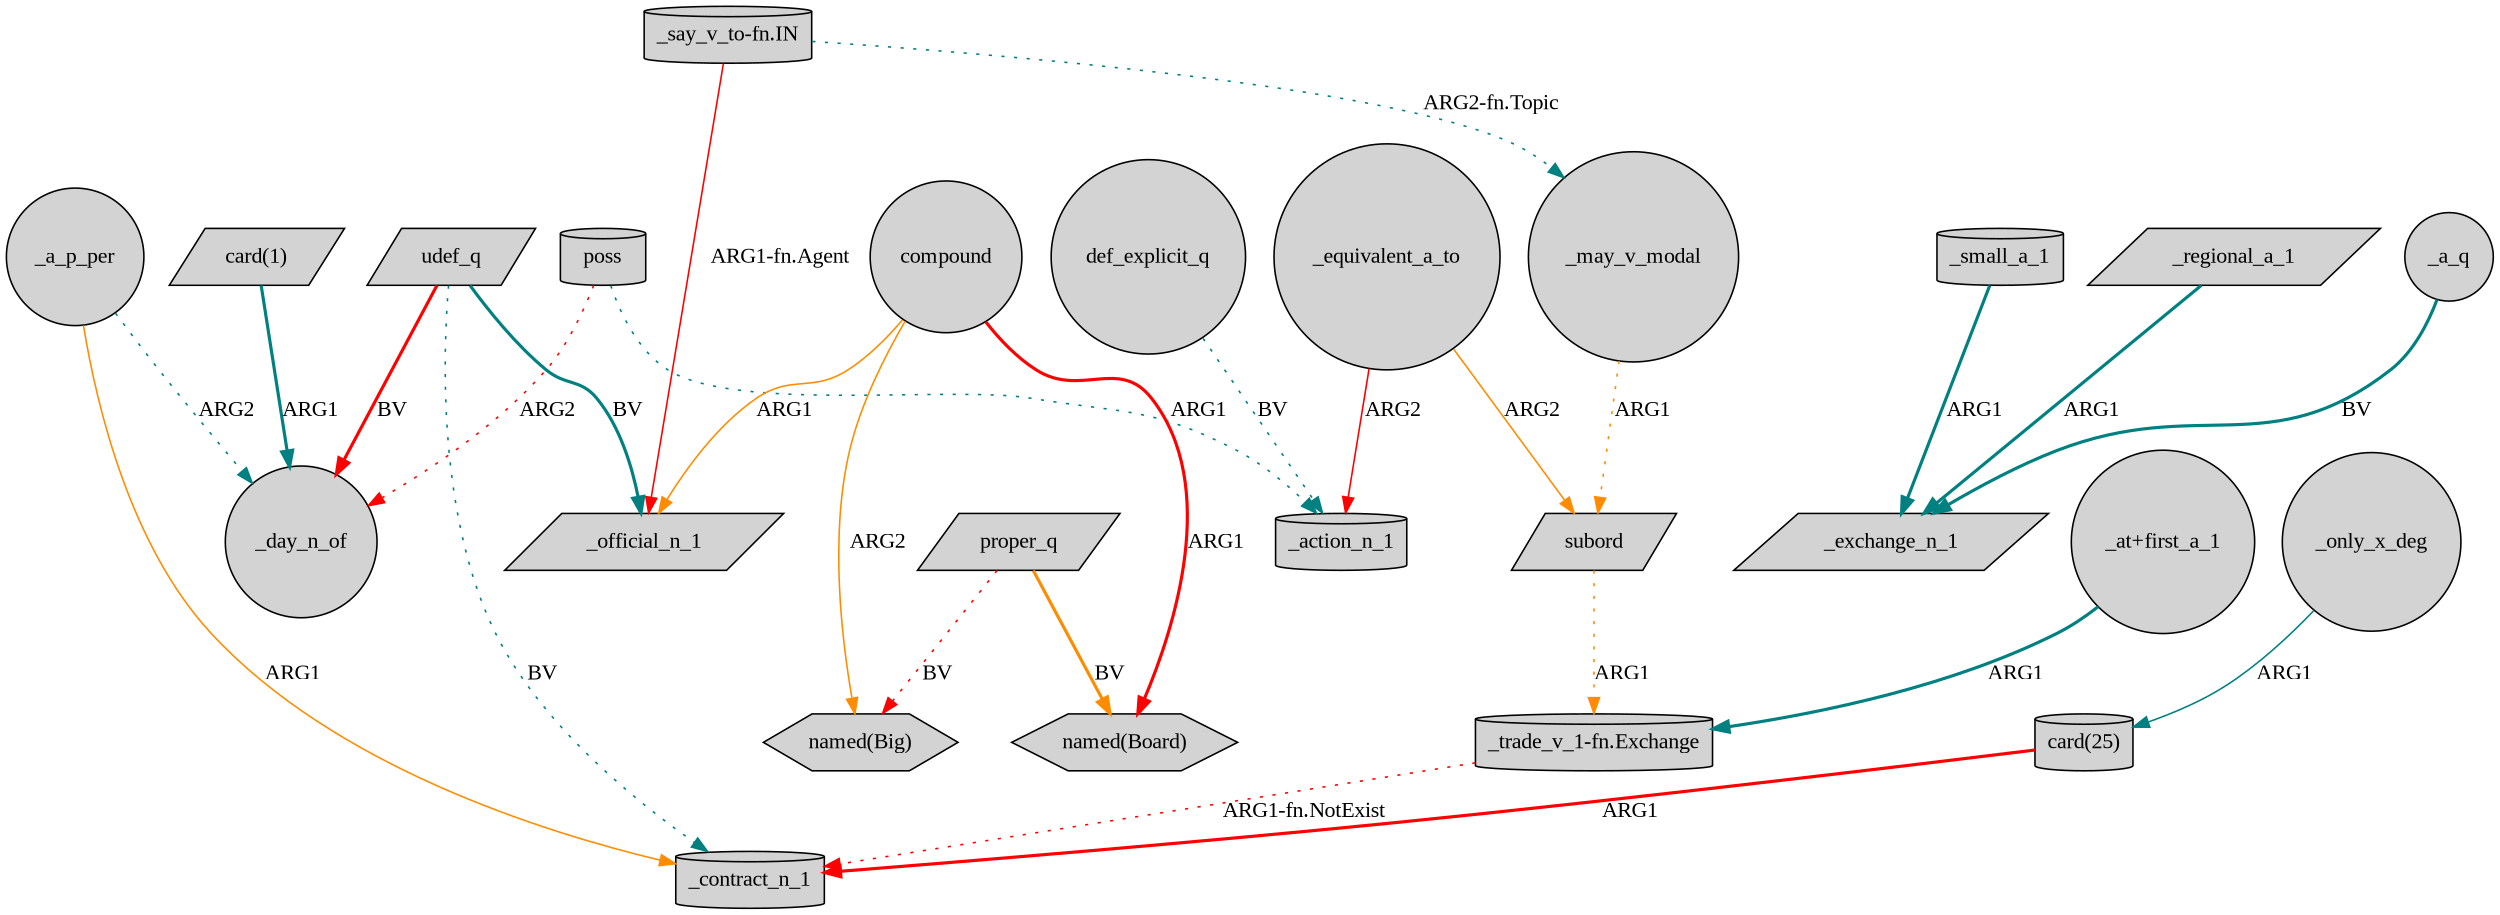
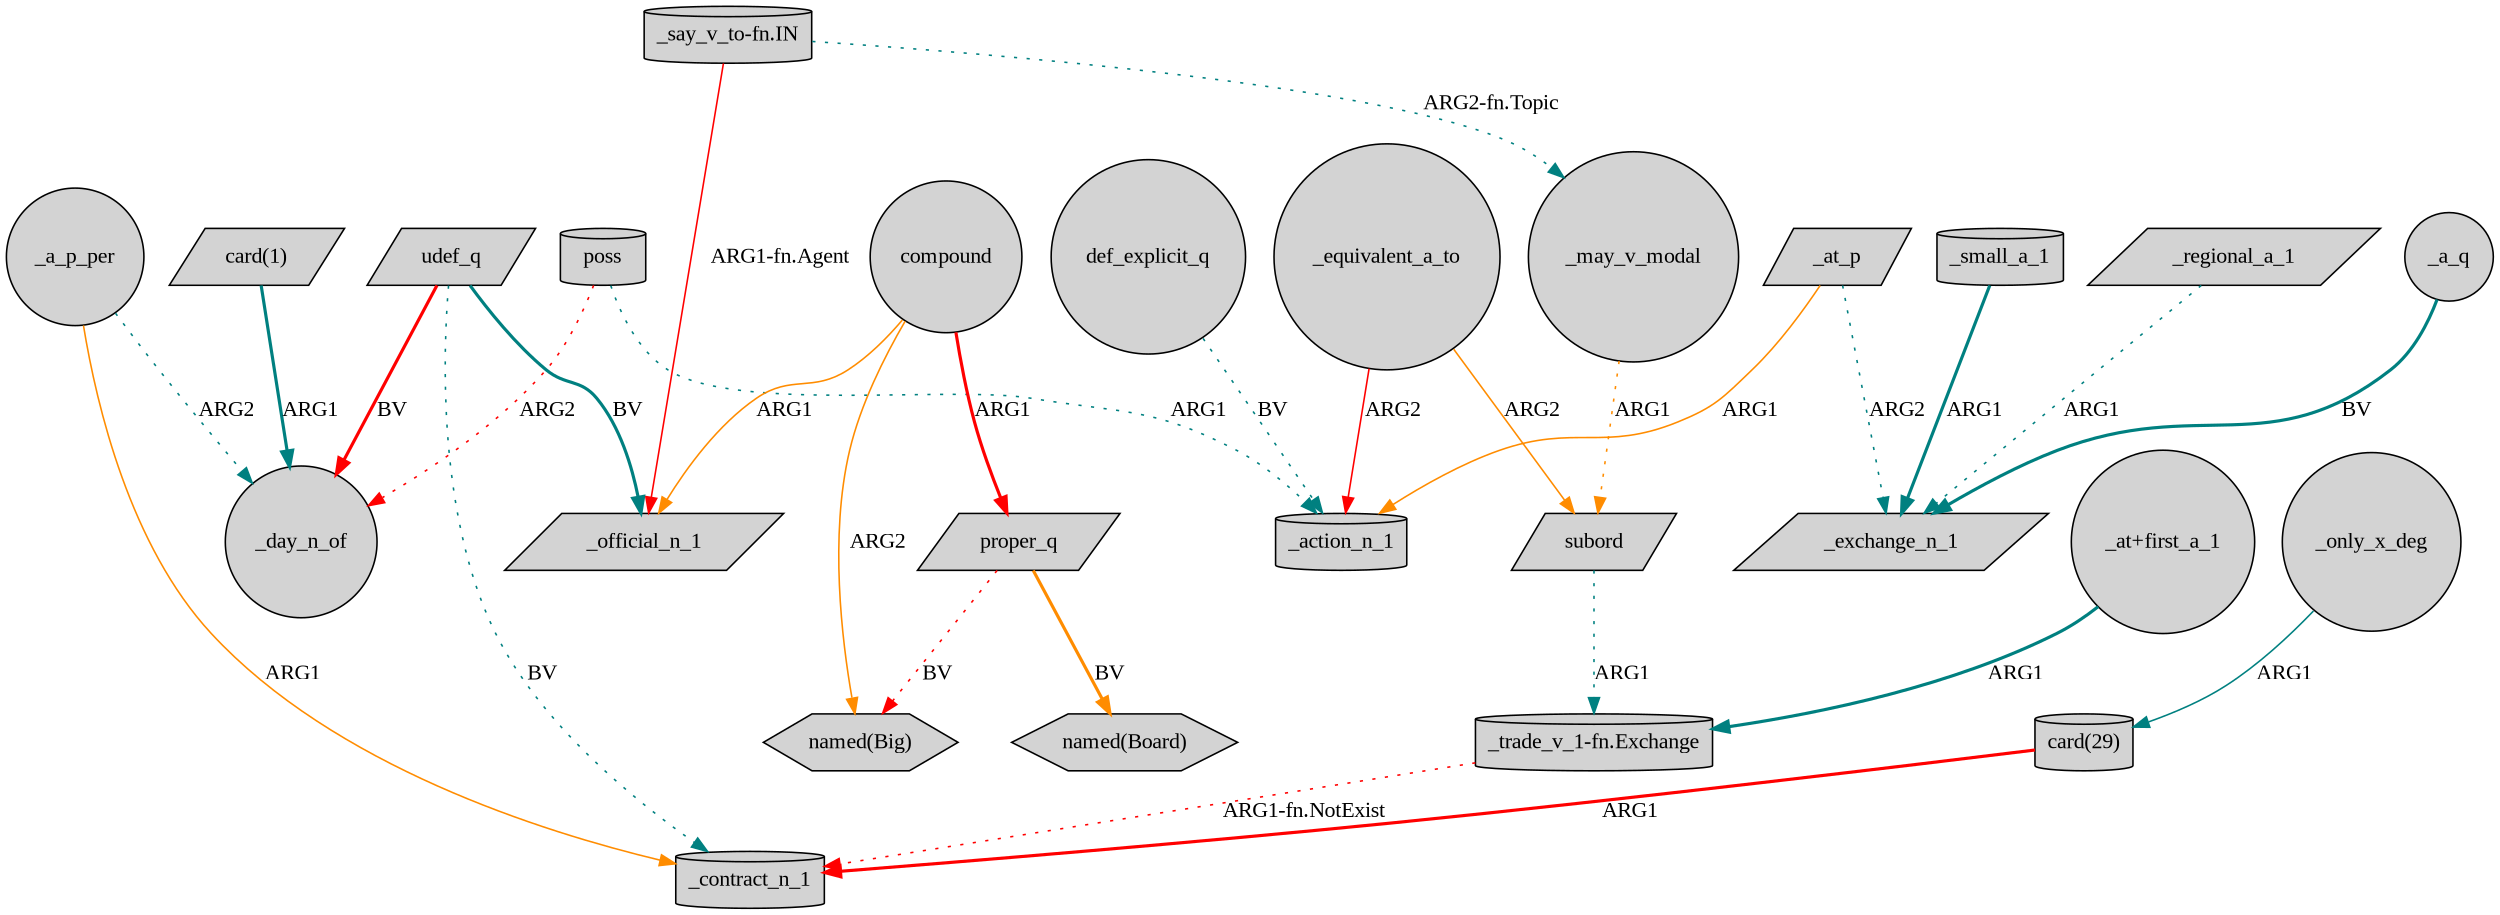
node "_at_p": added
edge "_regional_a_1" -> "_exchange_n_1": style bold -> dotted
edge "compound" -> "named(Board)": now "compound" -> "proper_q"
edge "subord" -> "_trade_v_1-fn.Exchange": color darkorange -> teal
node "card(25)": label "card(25)" -> "card(29)"
